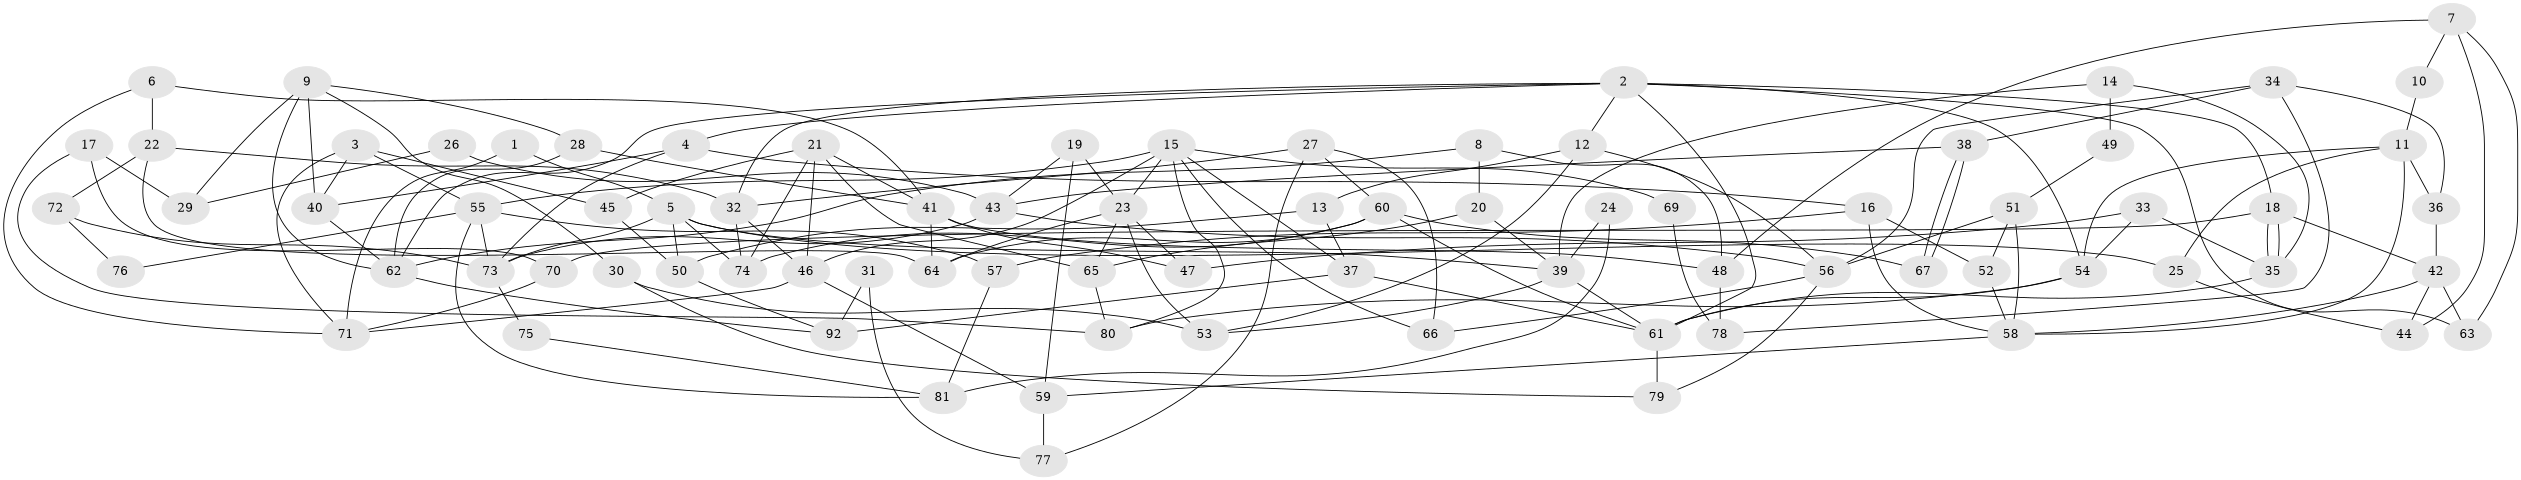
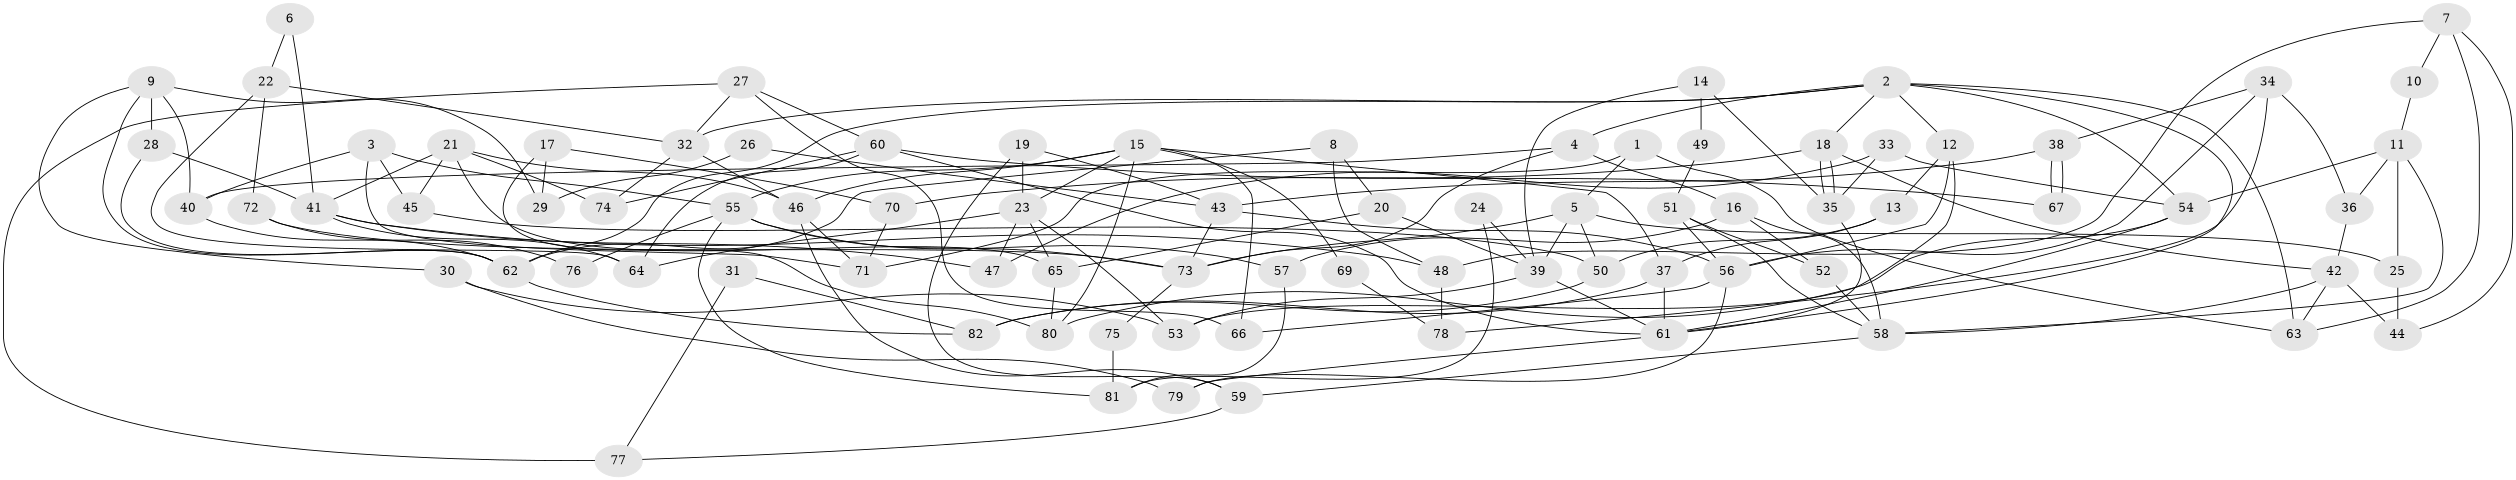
edge "5" -- "74": removed
edge "1" -- "63": added
edge "6" -- "71": removed
node "92": label "92" -> "82"
